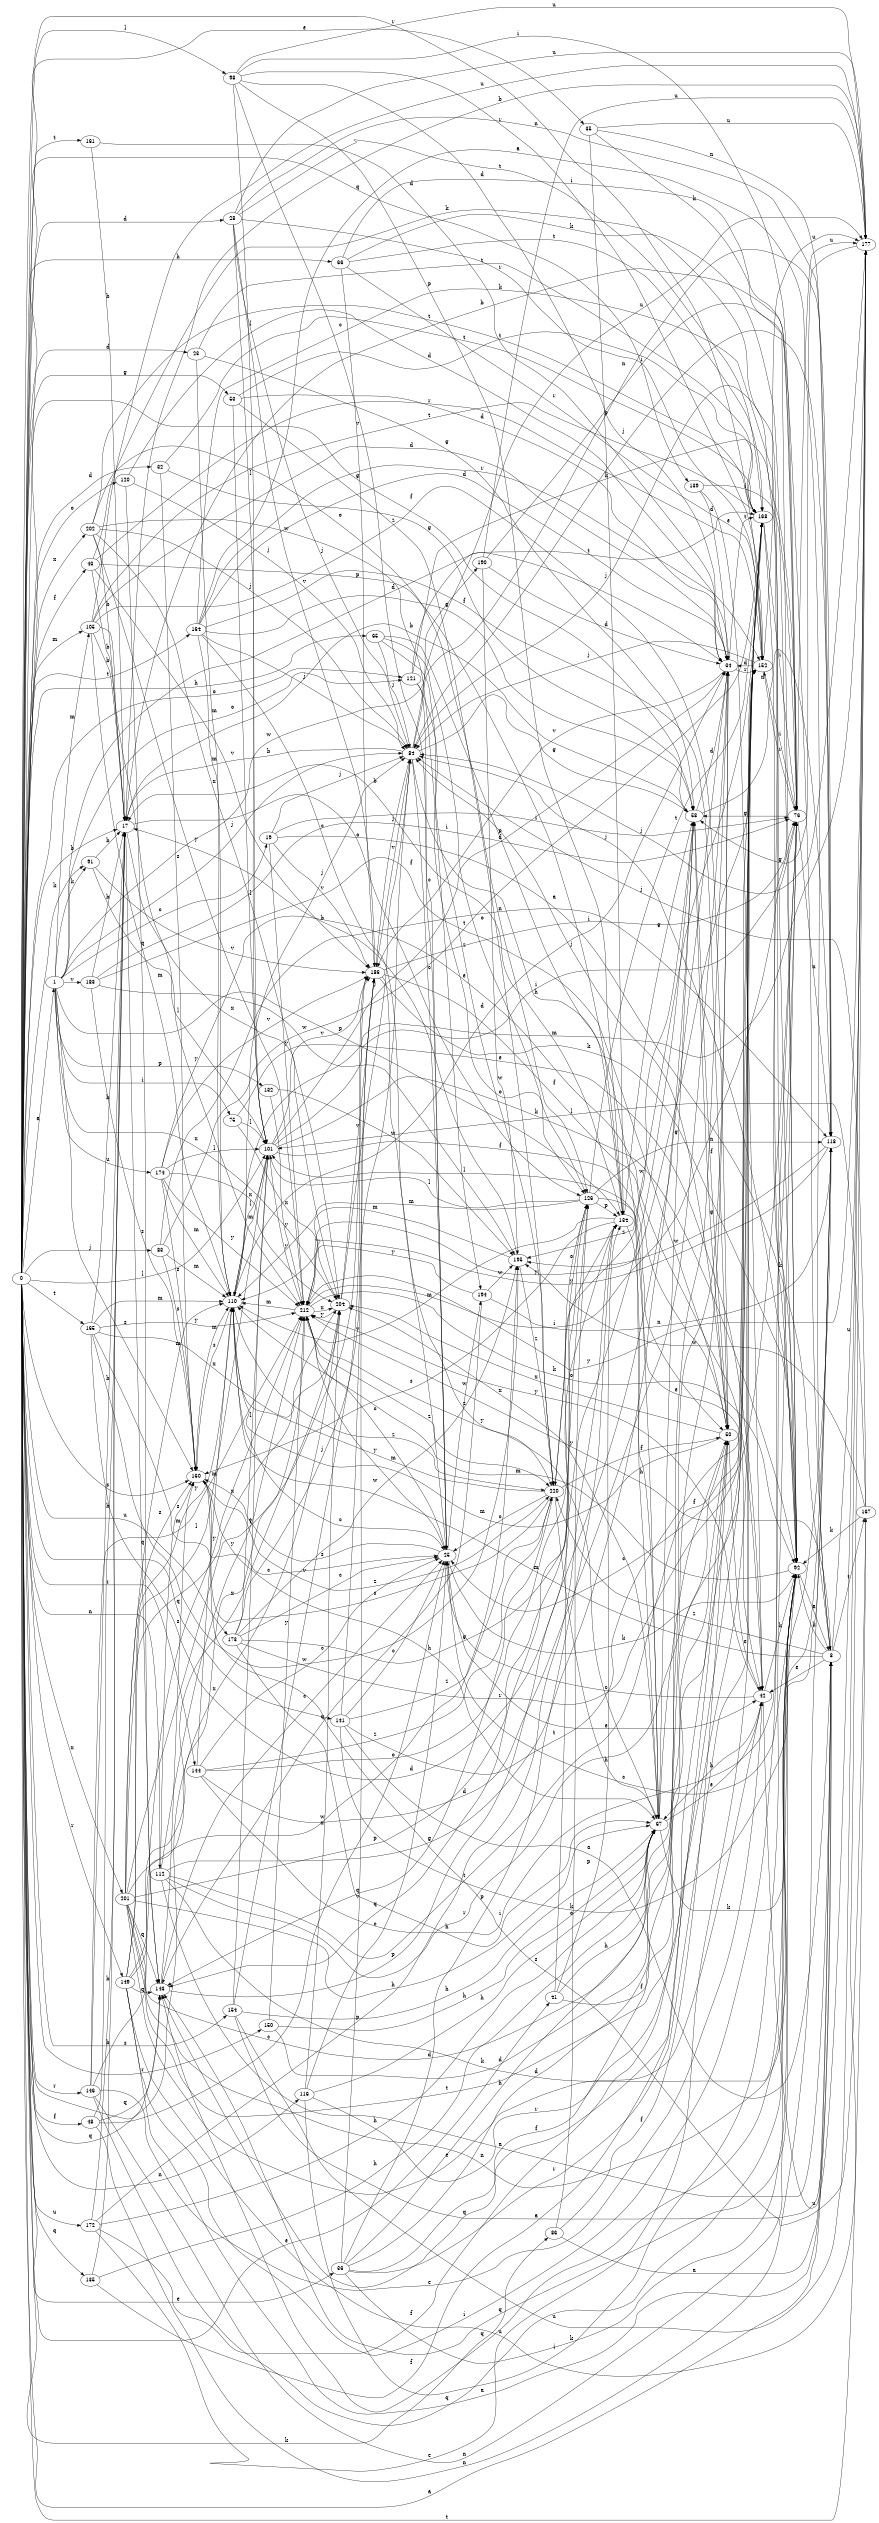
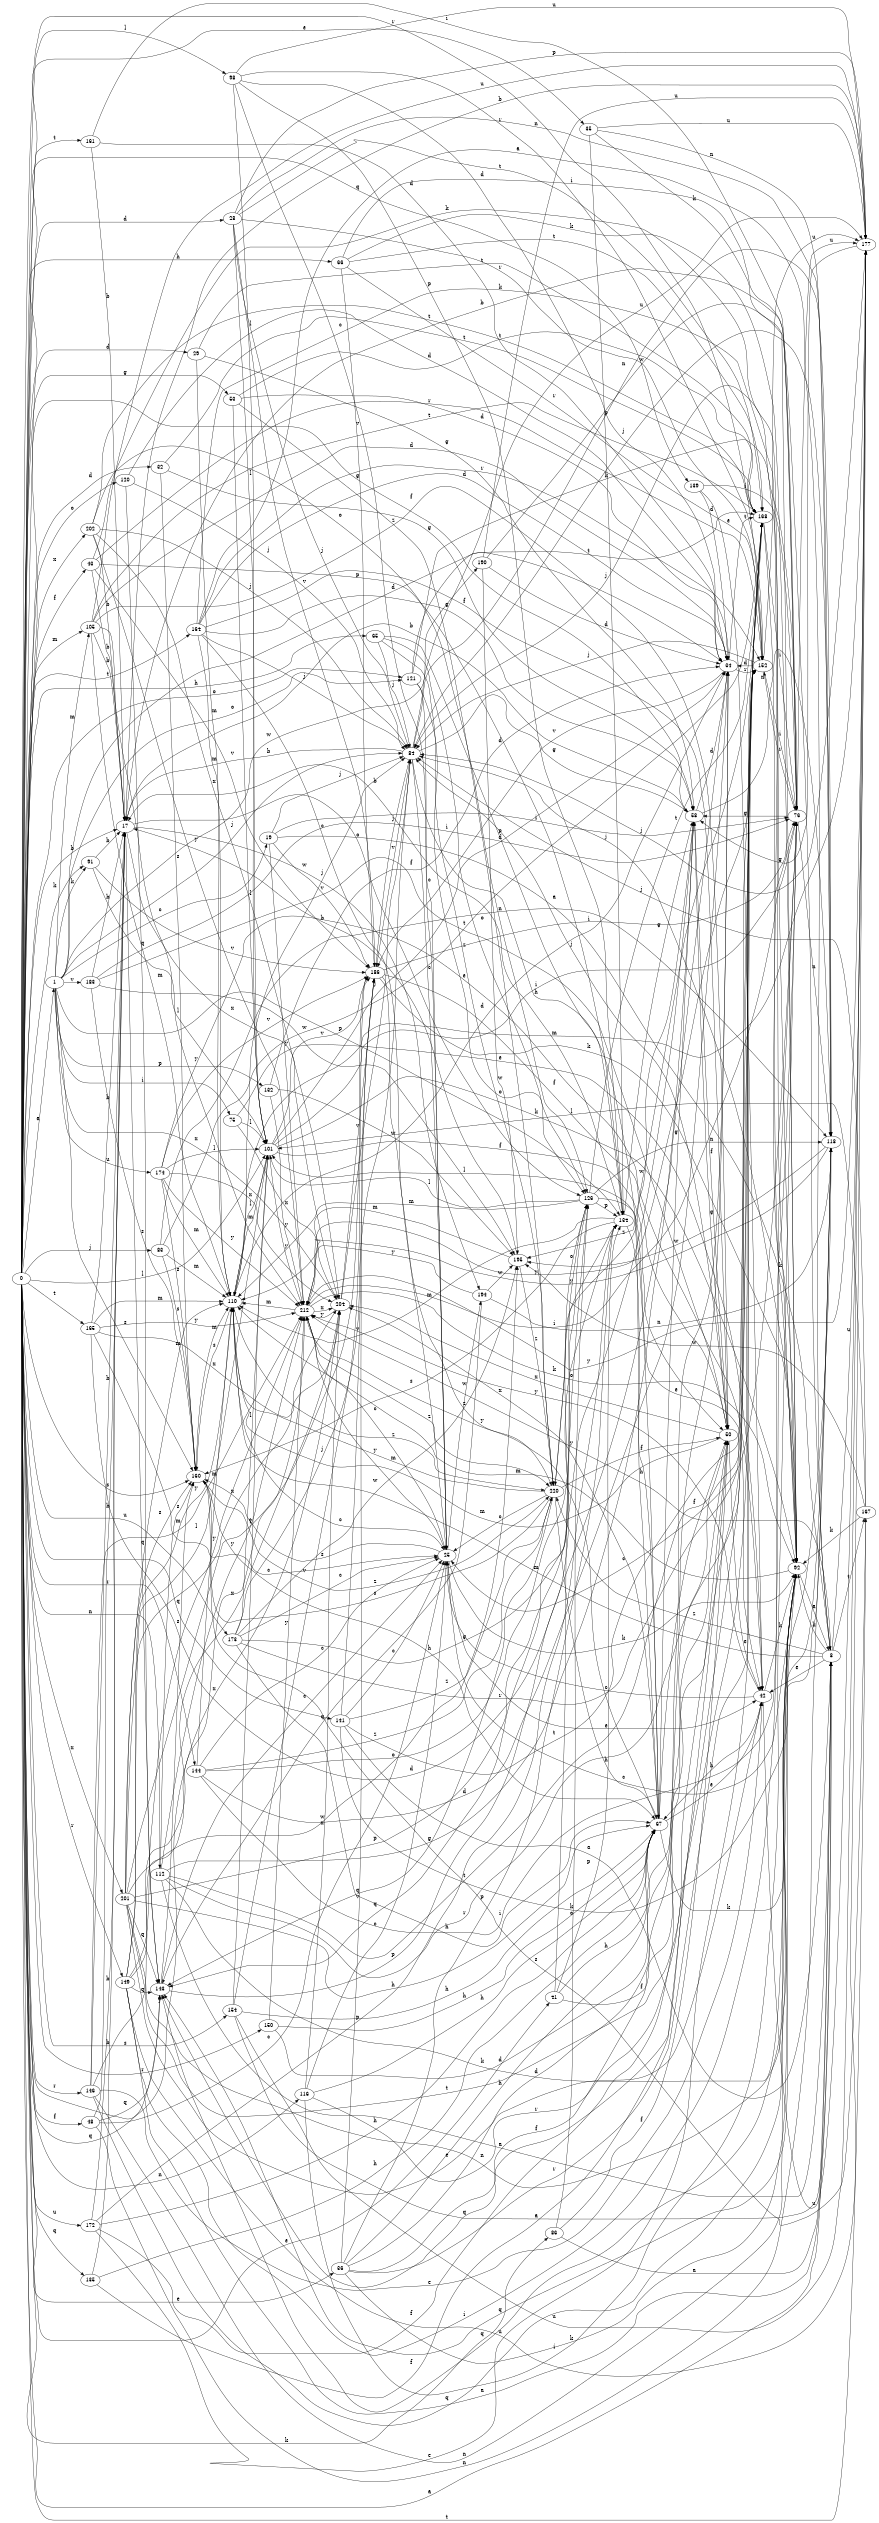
edge "28" -> "177": label "u" -> "p"
edge "98" -> "76": now "161" -> "76"
node "23": label "23" -> "29"
edge "190" -> "76": label "i" -> "w"
edge "202" -> "194": now "17" -> "194"
edge "201" -> "34": now "132" -> "34"
edge "165" -> "195": removed, label "w"
